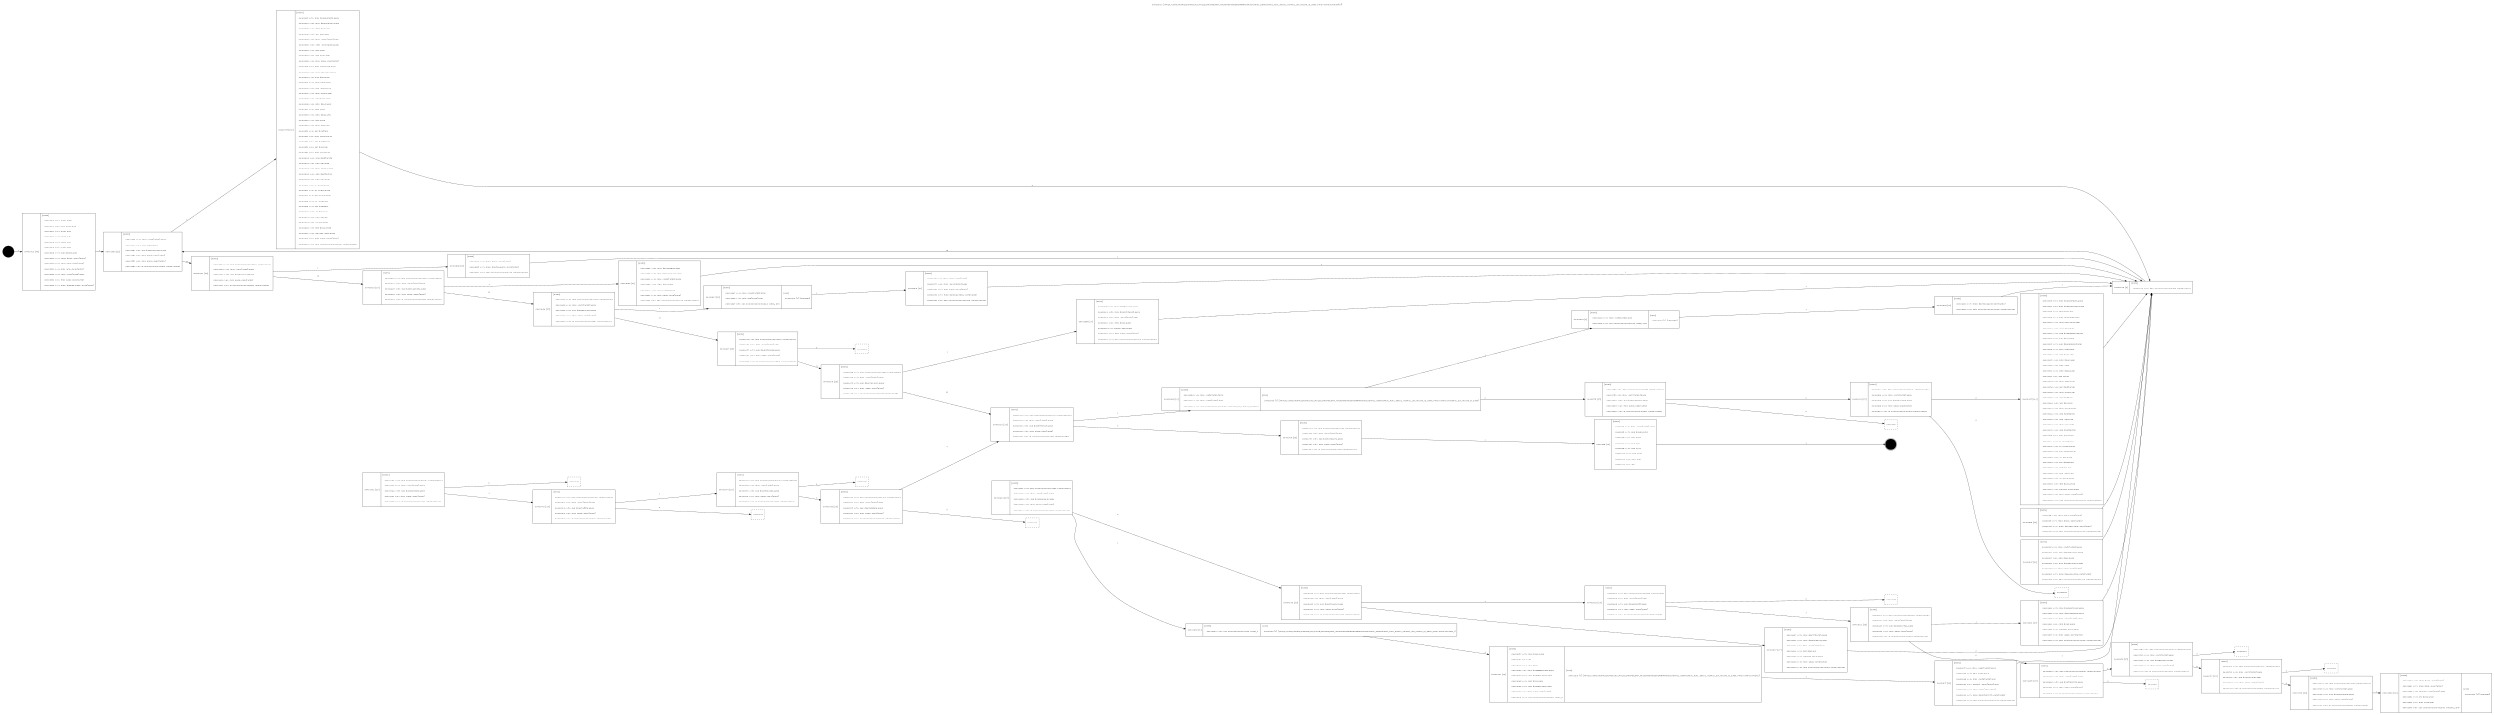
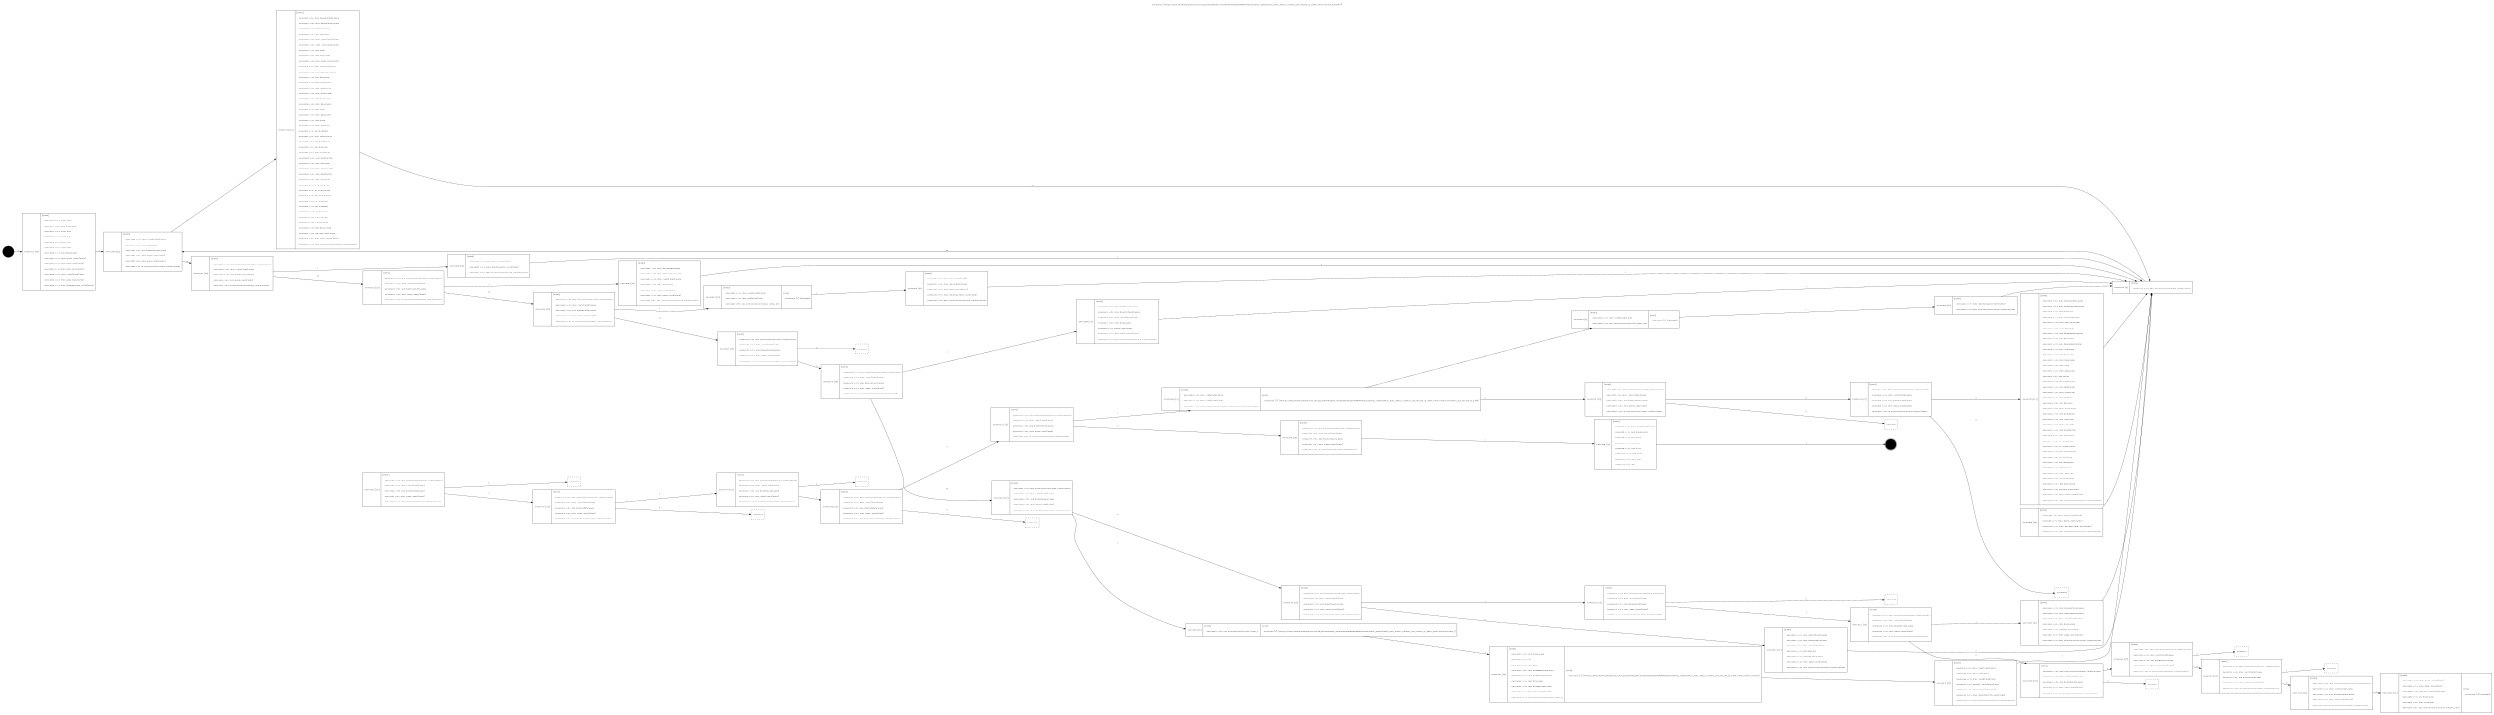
edge "0x401668 [25]" -> "0x4017c6 [25]": now "0x401668 [25]" -> "0x401681 [25]"
node "0x401a9f [31]": removed
